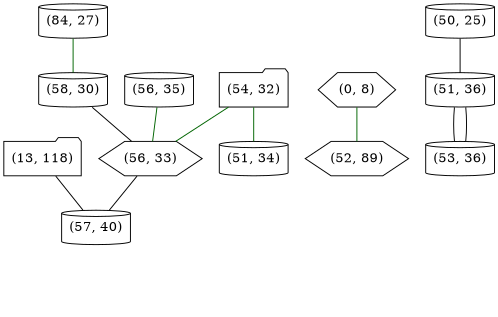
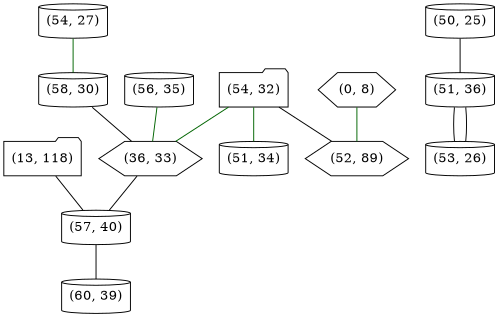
node "(84, 27)": label "(84, 27)" -> "(54, 27)"
edge "(54, 32)" -- "(52, 89)": added
node "(56, 33)": label "(56, 33)" -> "(36, 33)"
node "(53, 36)": label "(53, 36)" -> "(53, 26)"
node "(60, 39)": added
